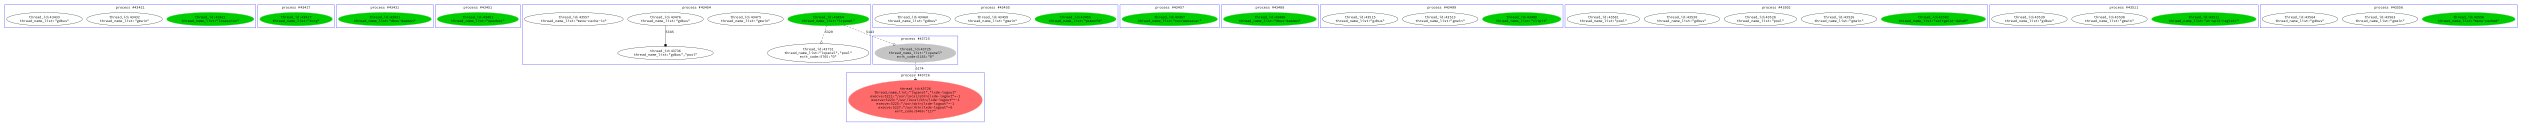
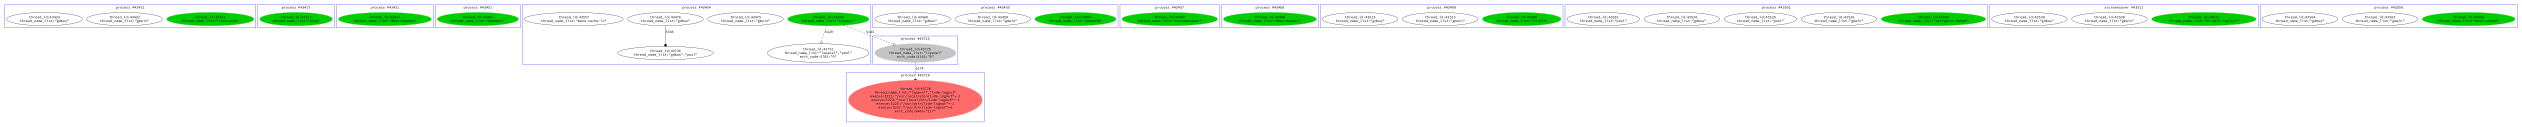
cluster "process #43511": label "process #43511" -> "xscreensaver #43511"
